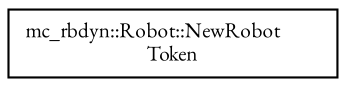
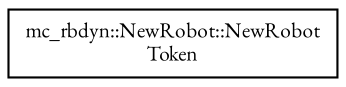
node "mc_rbdyn::Robot::NewRobot Token": label "mc_rbdyn::Robot::NewRobot Token" -> "mc_rbdyn::NewRobot::NewRobot Token"
